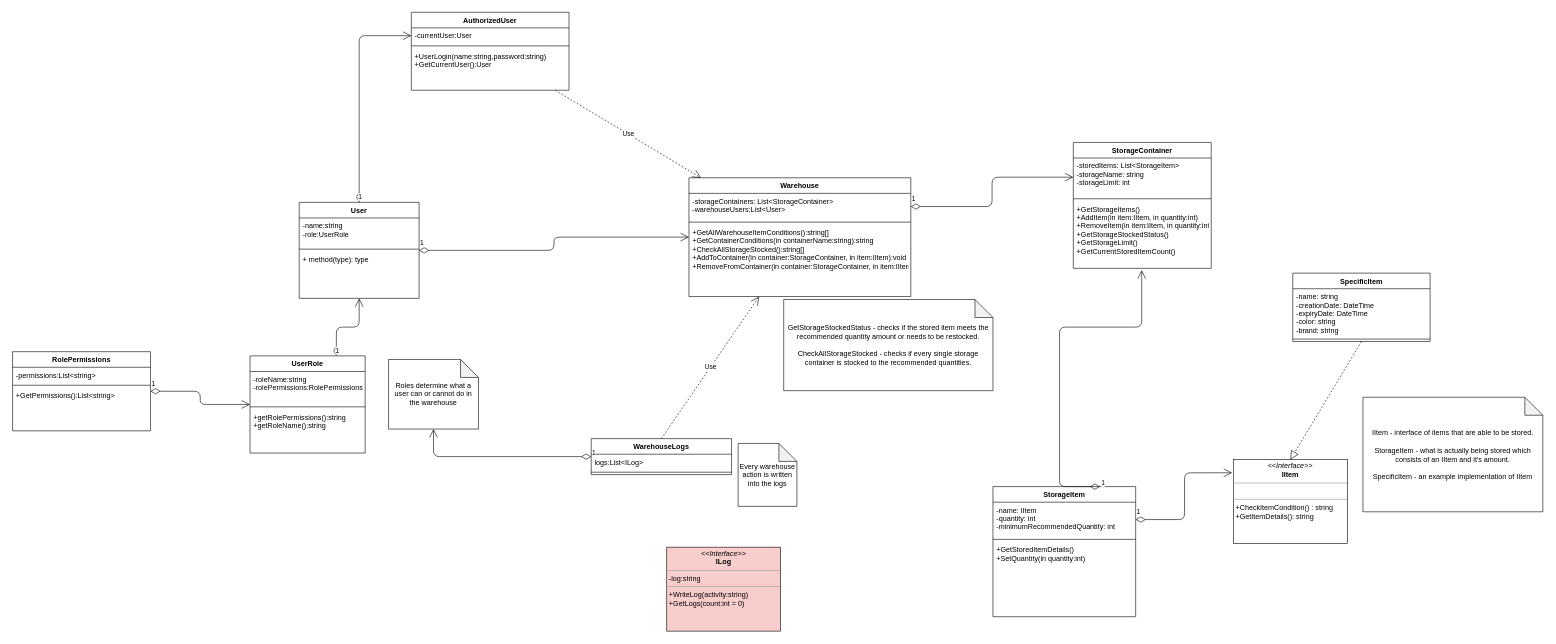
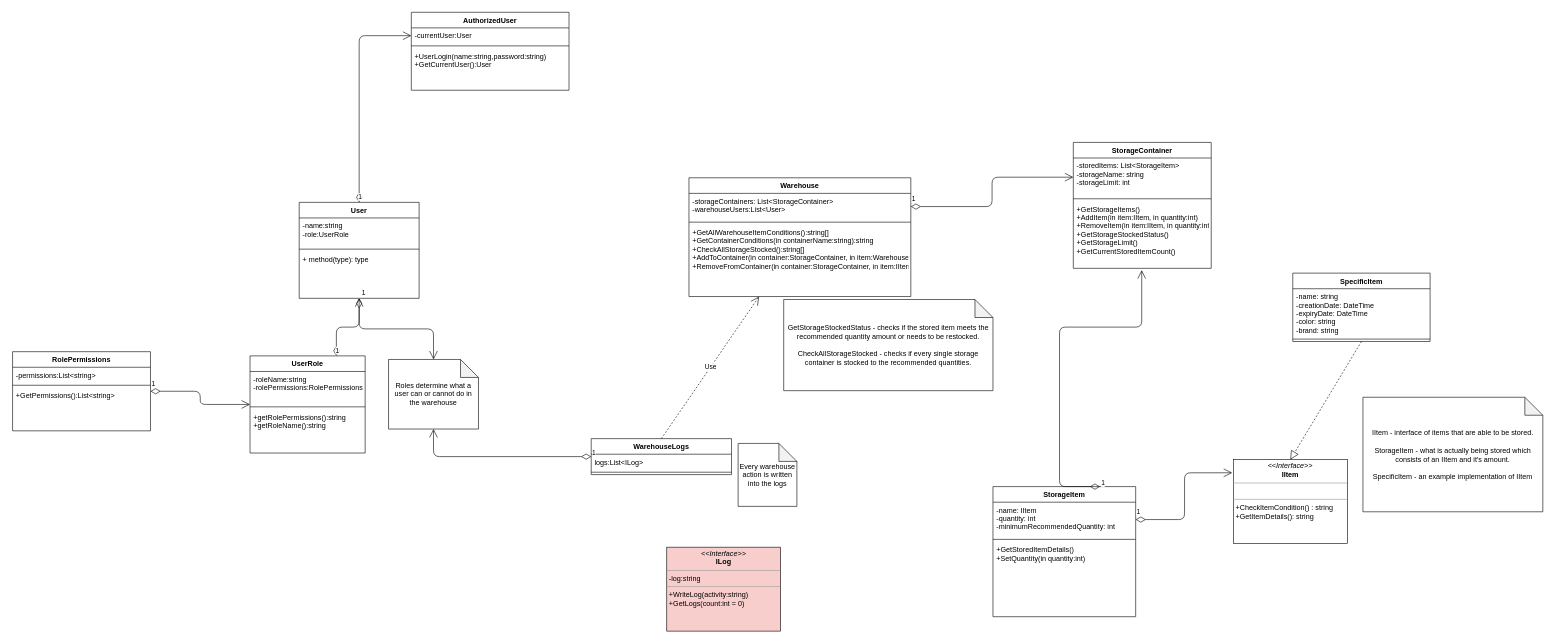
edge "AuthorizedUser" -> "Warehouse": removed, label "Use"
node "+GetAllWarehouseItemConditions():string[] +GetContainerConditions(in containerName:string):string +CheckAllStorageStocked():string[] +AddToContainer(in container:StorageContainer, in item:IItem):void +RemoveFromContainer(in container:StorageContainer, in item:IItem, in quantity:int):void": label "+GetAllWarehouseItemConditions():string[] +GetContainerConditions(in containerName:string):string +CheckAllStorageStocked():string[] +AddToContainer(in container:StorageContainer, in item:IItem):void +RemoveFromContainer(in container:StorageContainer, in item:IItem, in quantity:int):void" -> "+GetAllWarehouseItemConditions():string[] +GetContainerConditions(in containerName:string):string +CheckAllStorageStocked():string[] +AddToContainer(in container:StorageContainer, in item:Warehouse):void +RemoveFromContainer(in container:StorageContainer, in item:IItem, in quantity:int):void"
edge "Warehouse" -- "User": now "Roles determine what a user can or cannot do in the warehouse" -- "User"
